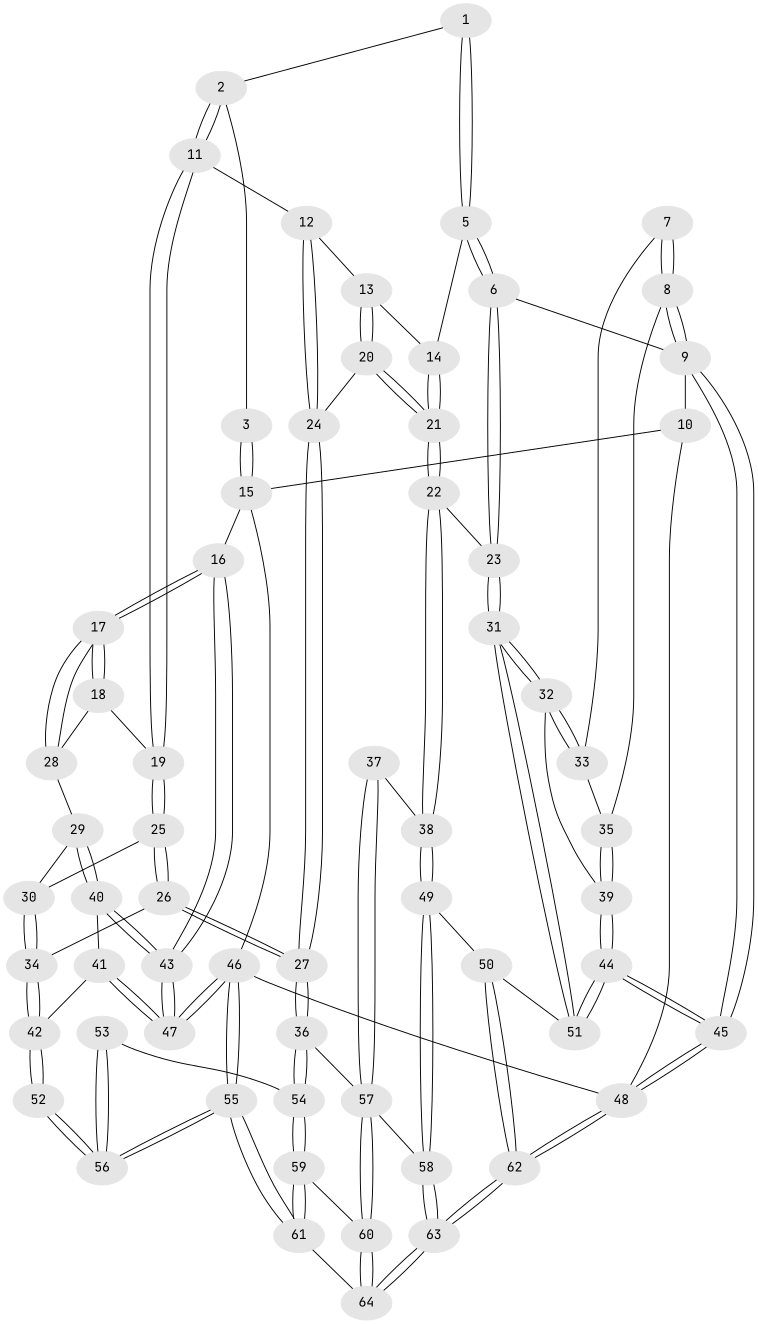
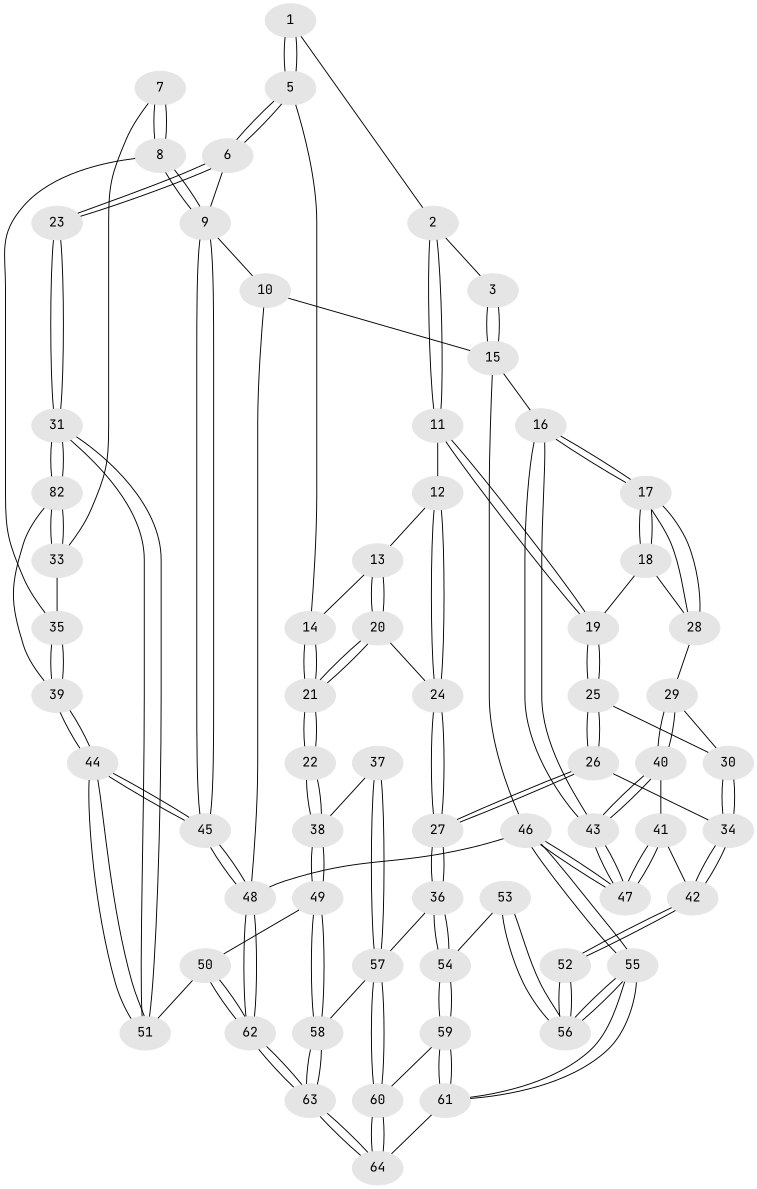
edge "22" -- "23": removed
node "32": label "32" -> "82"
